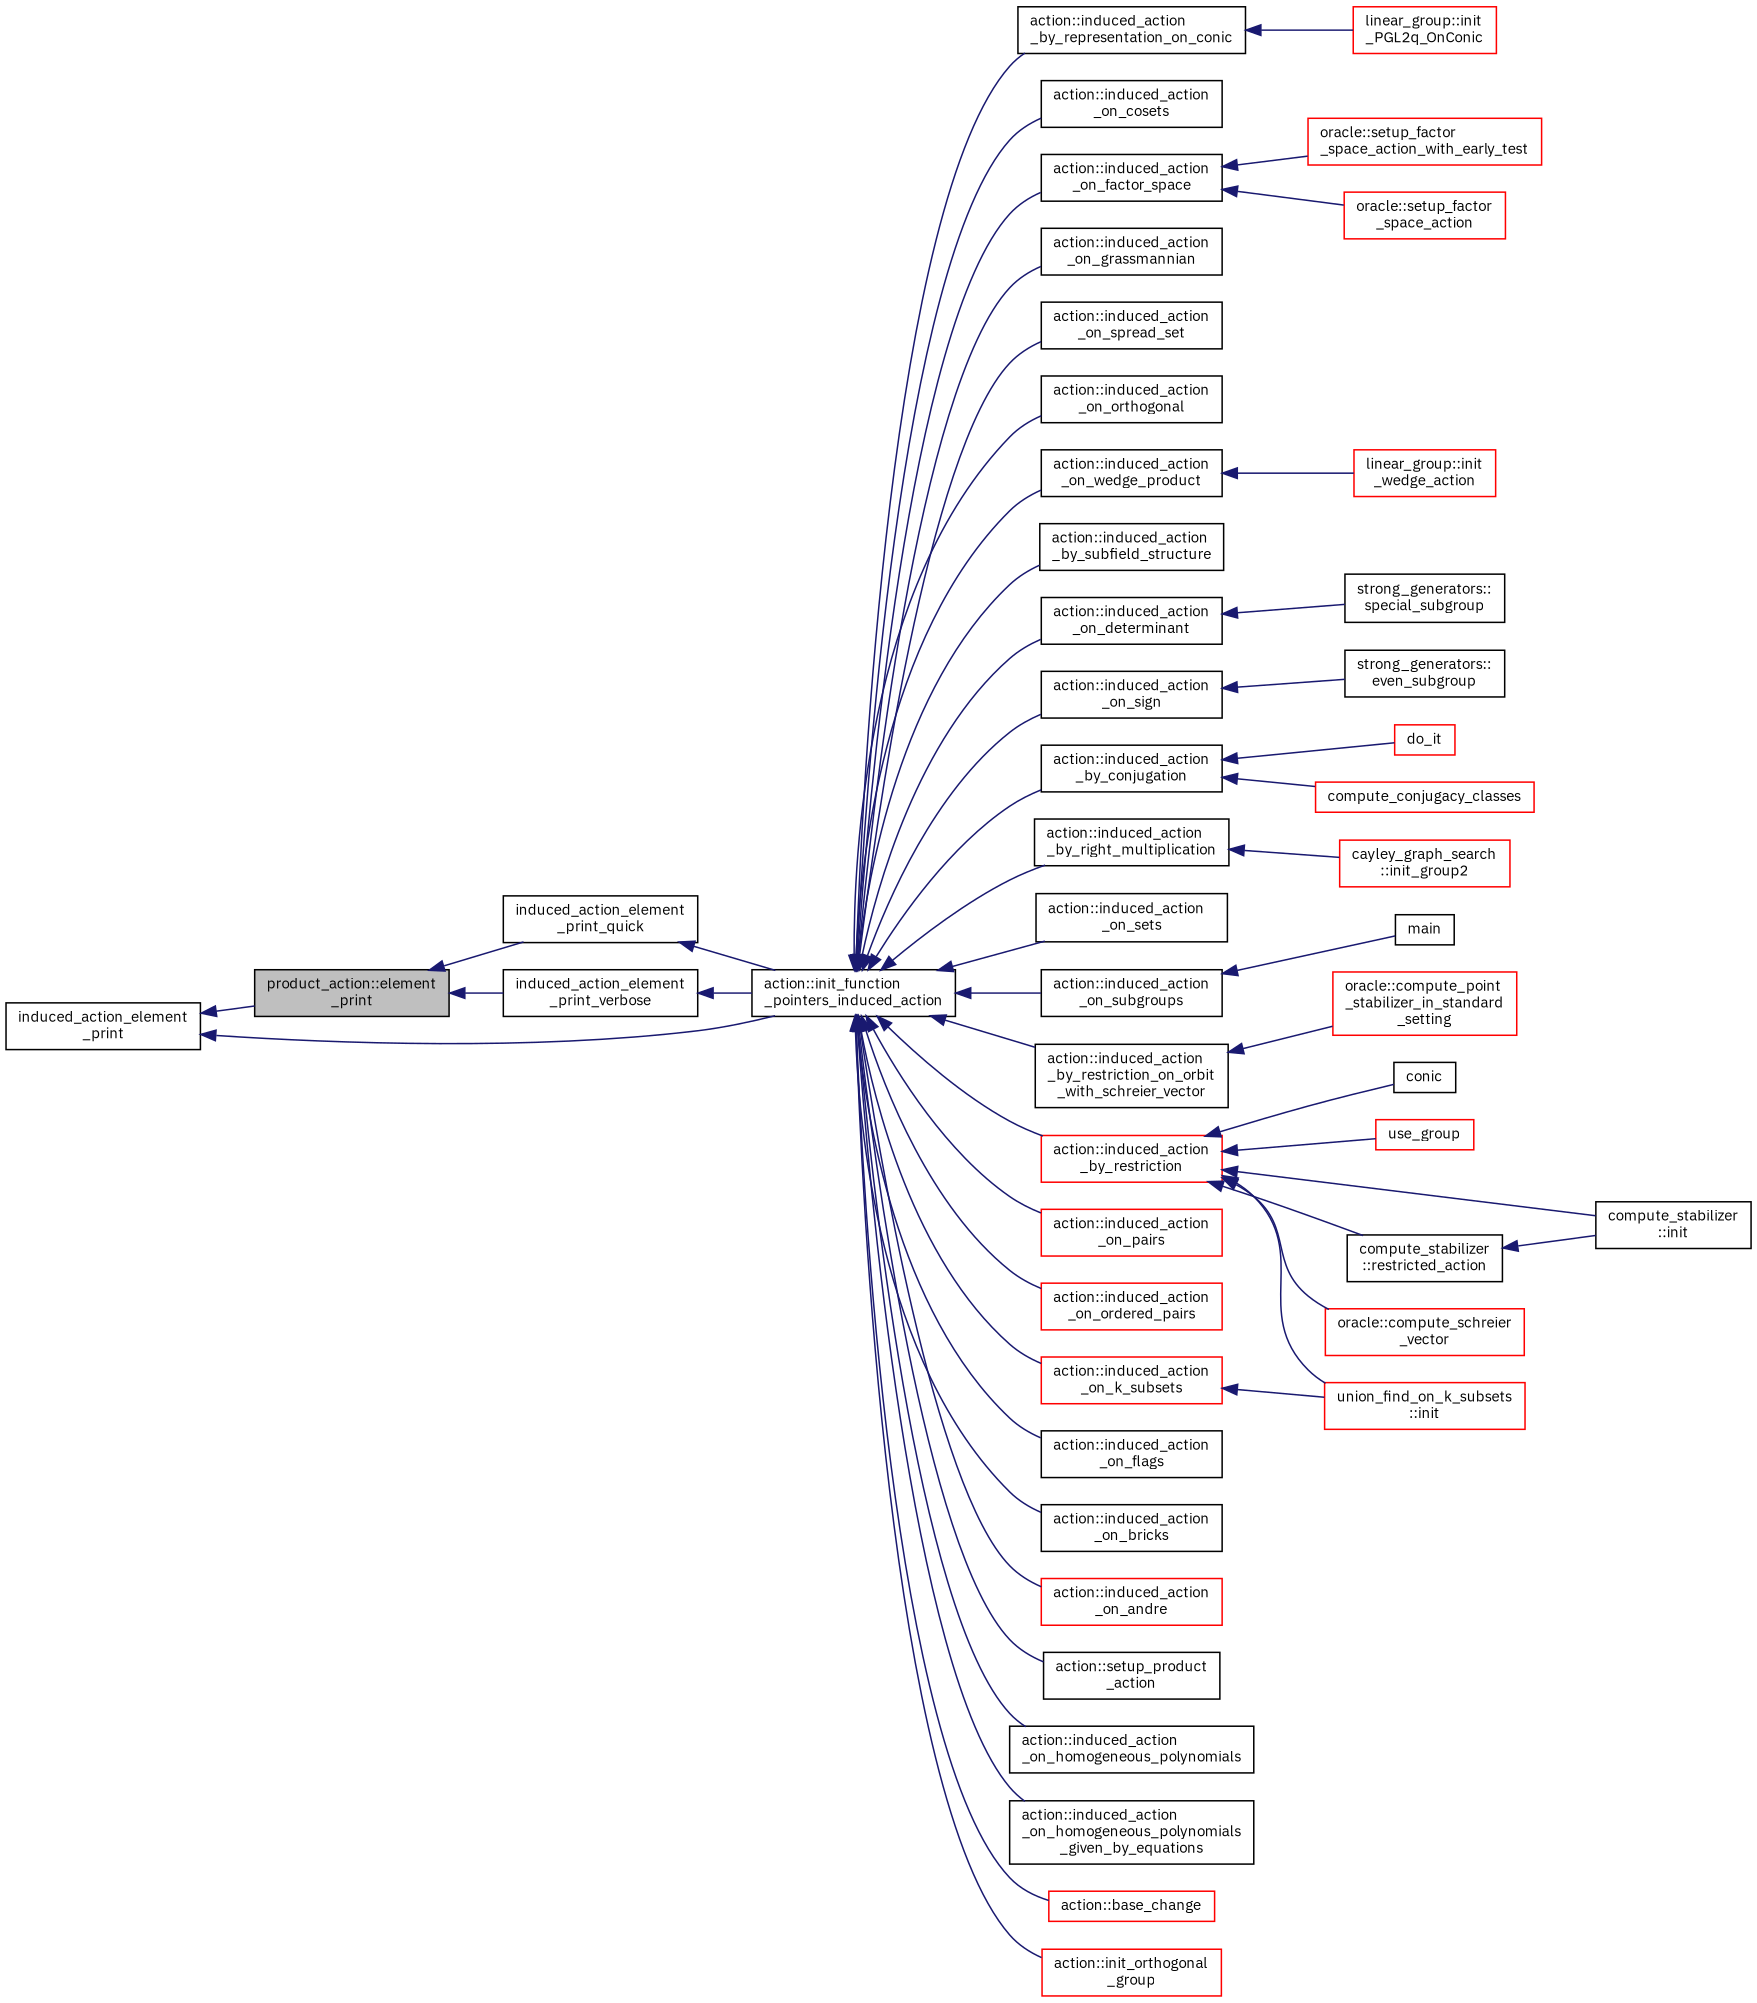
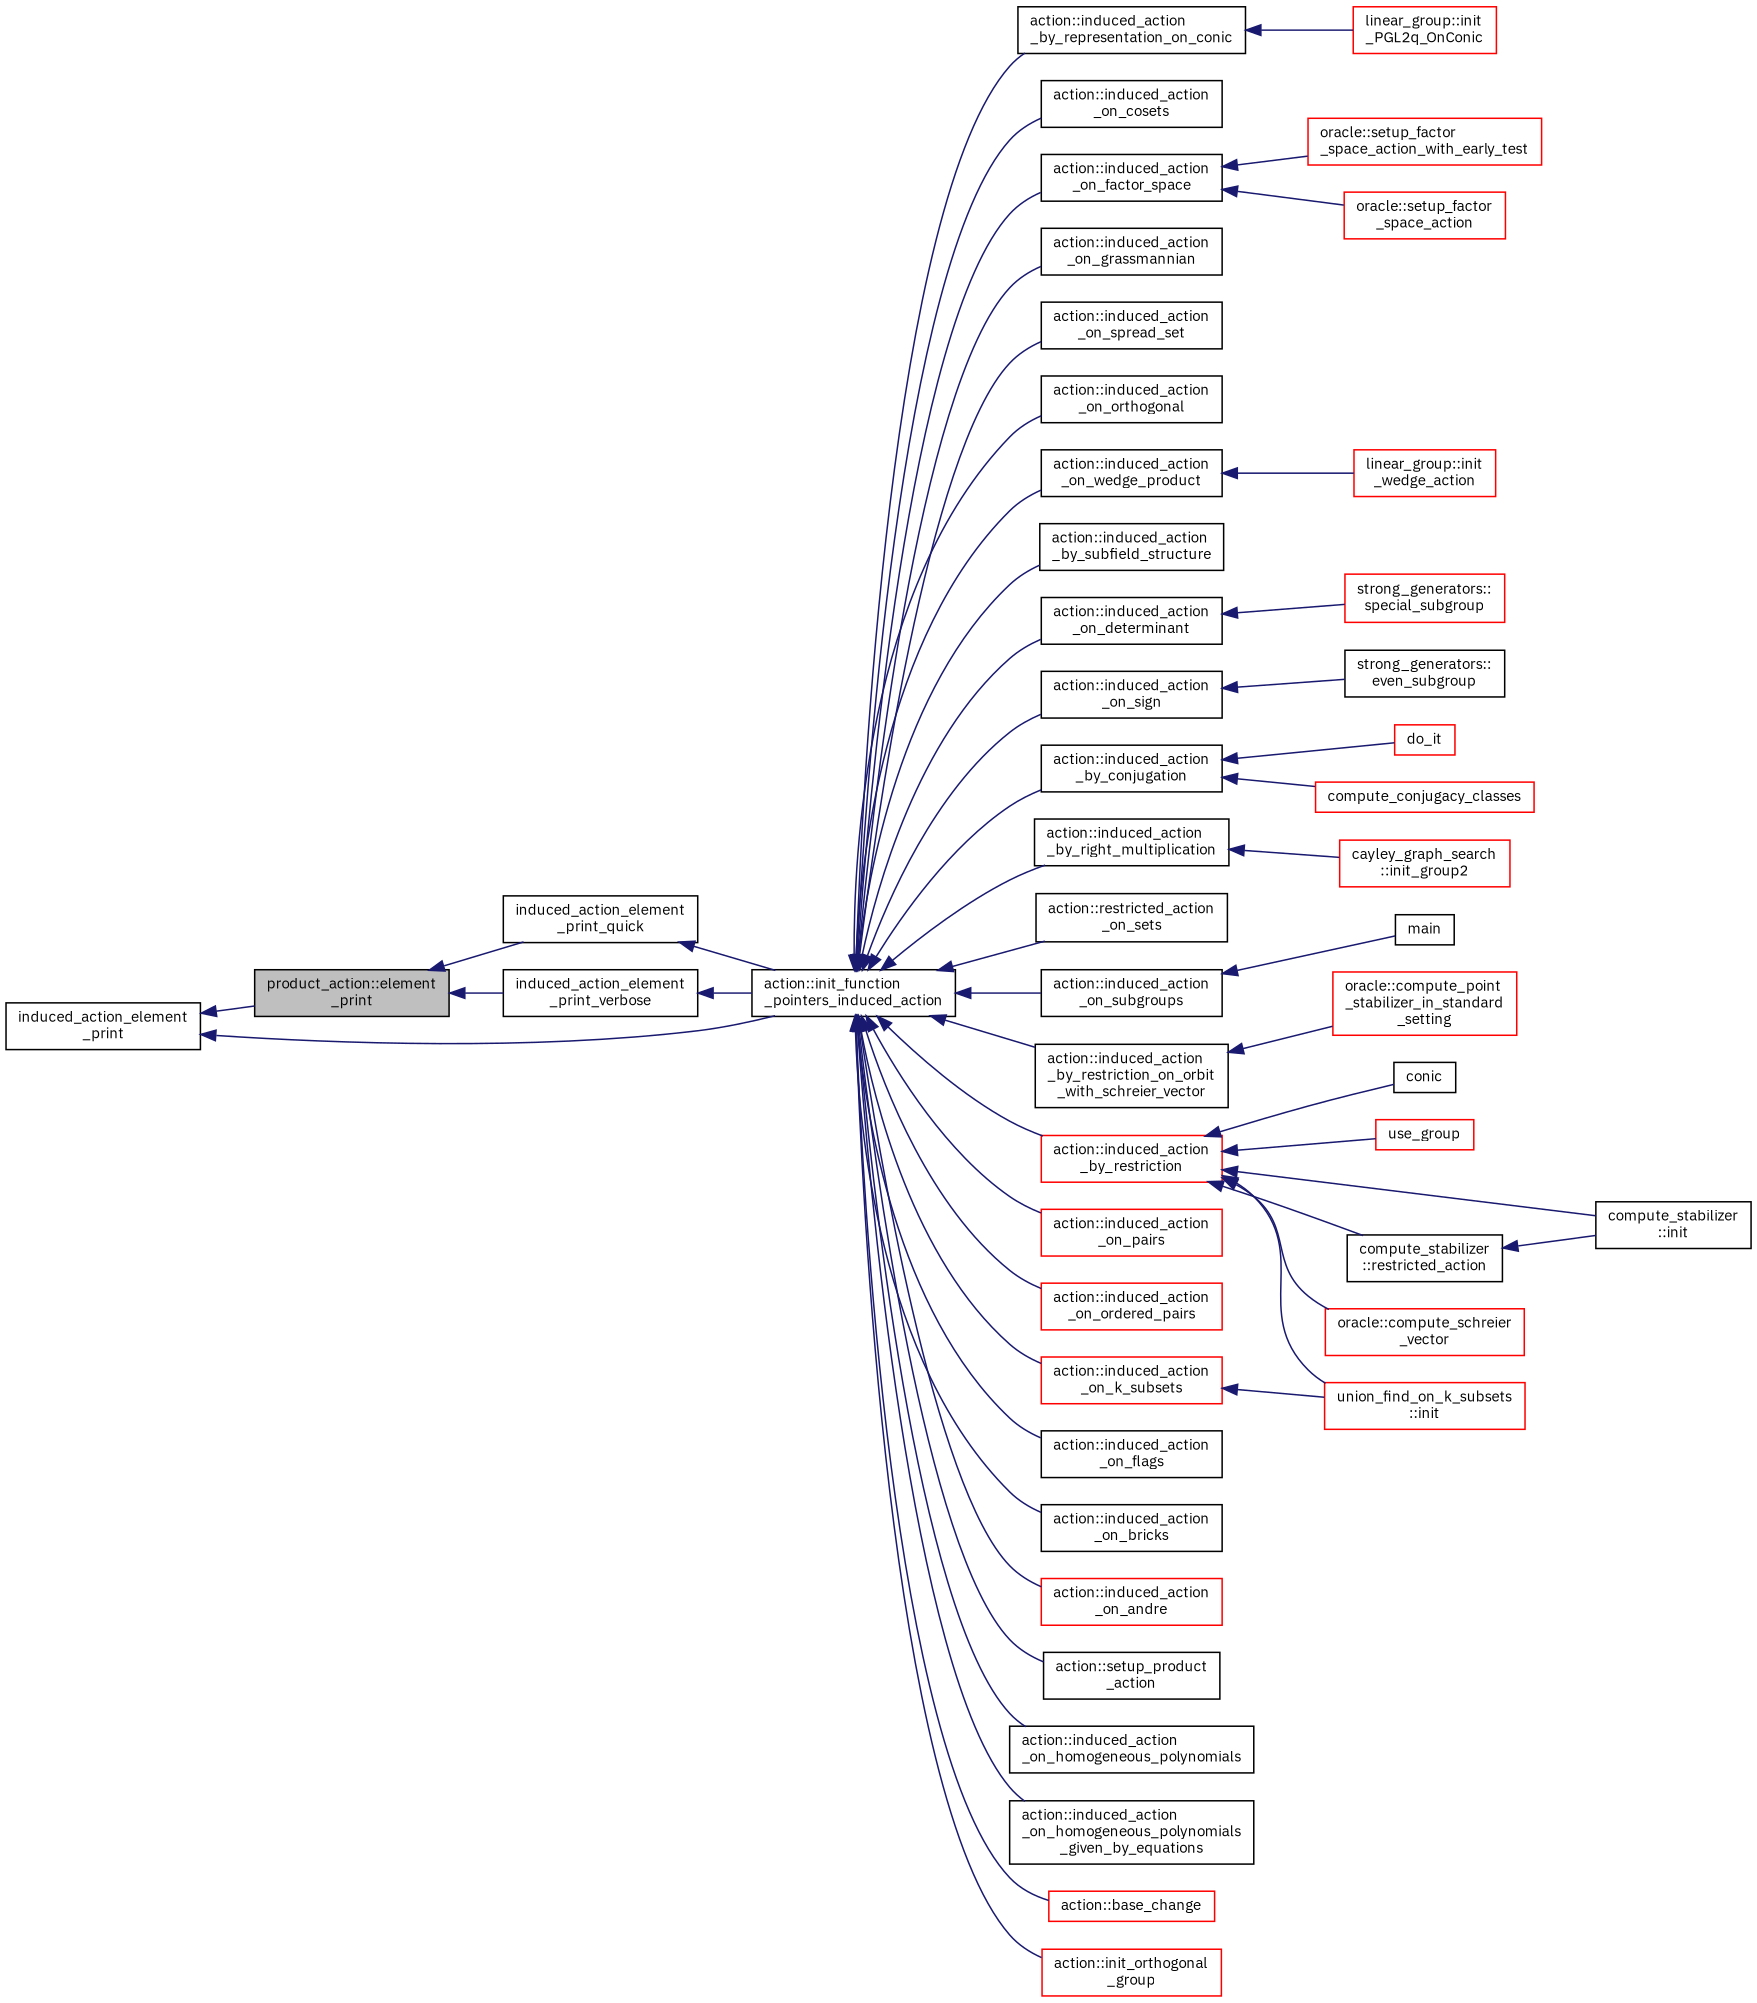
node "strong_generators:: special_subgroup": color black -> red
node "action::induced_action _on_sets": label "action::induced_action _on_sets" -> "action::restricted_action _on_sets"
